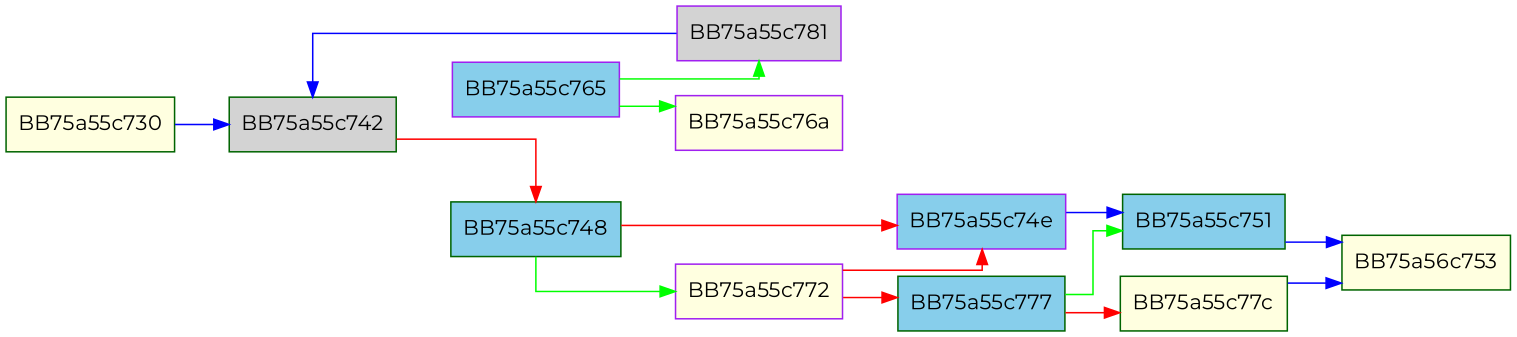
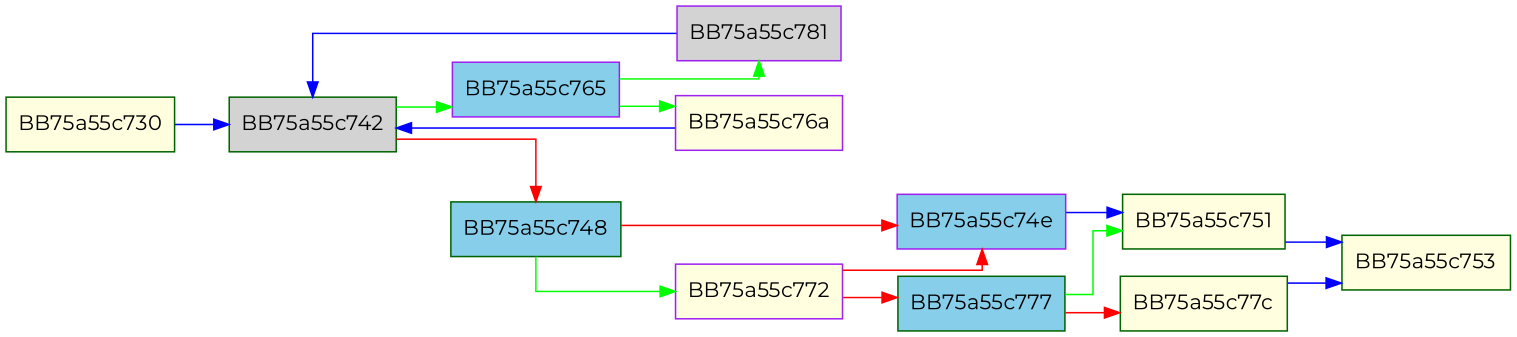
edge "BB75a55c742" -> "BB75a55c765": added
edge "BB75a55c76a" -> "BB75a55c742": added
node "BB75a55c751": fillcolor skyblue -> lightyellow
node "BB75a56c753": label "BB75a56c753" -> "BB75a55c753"
